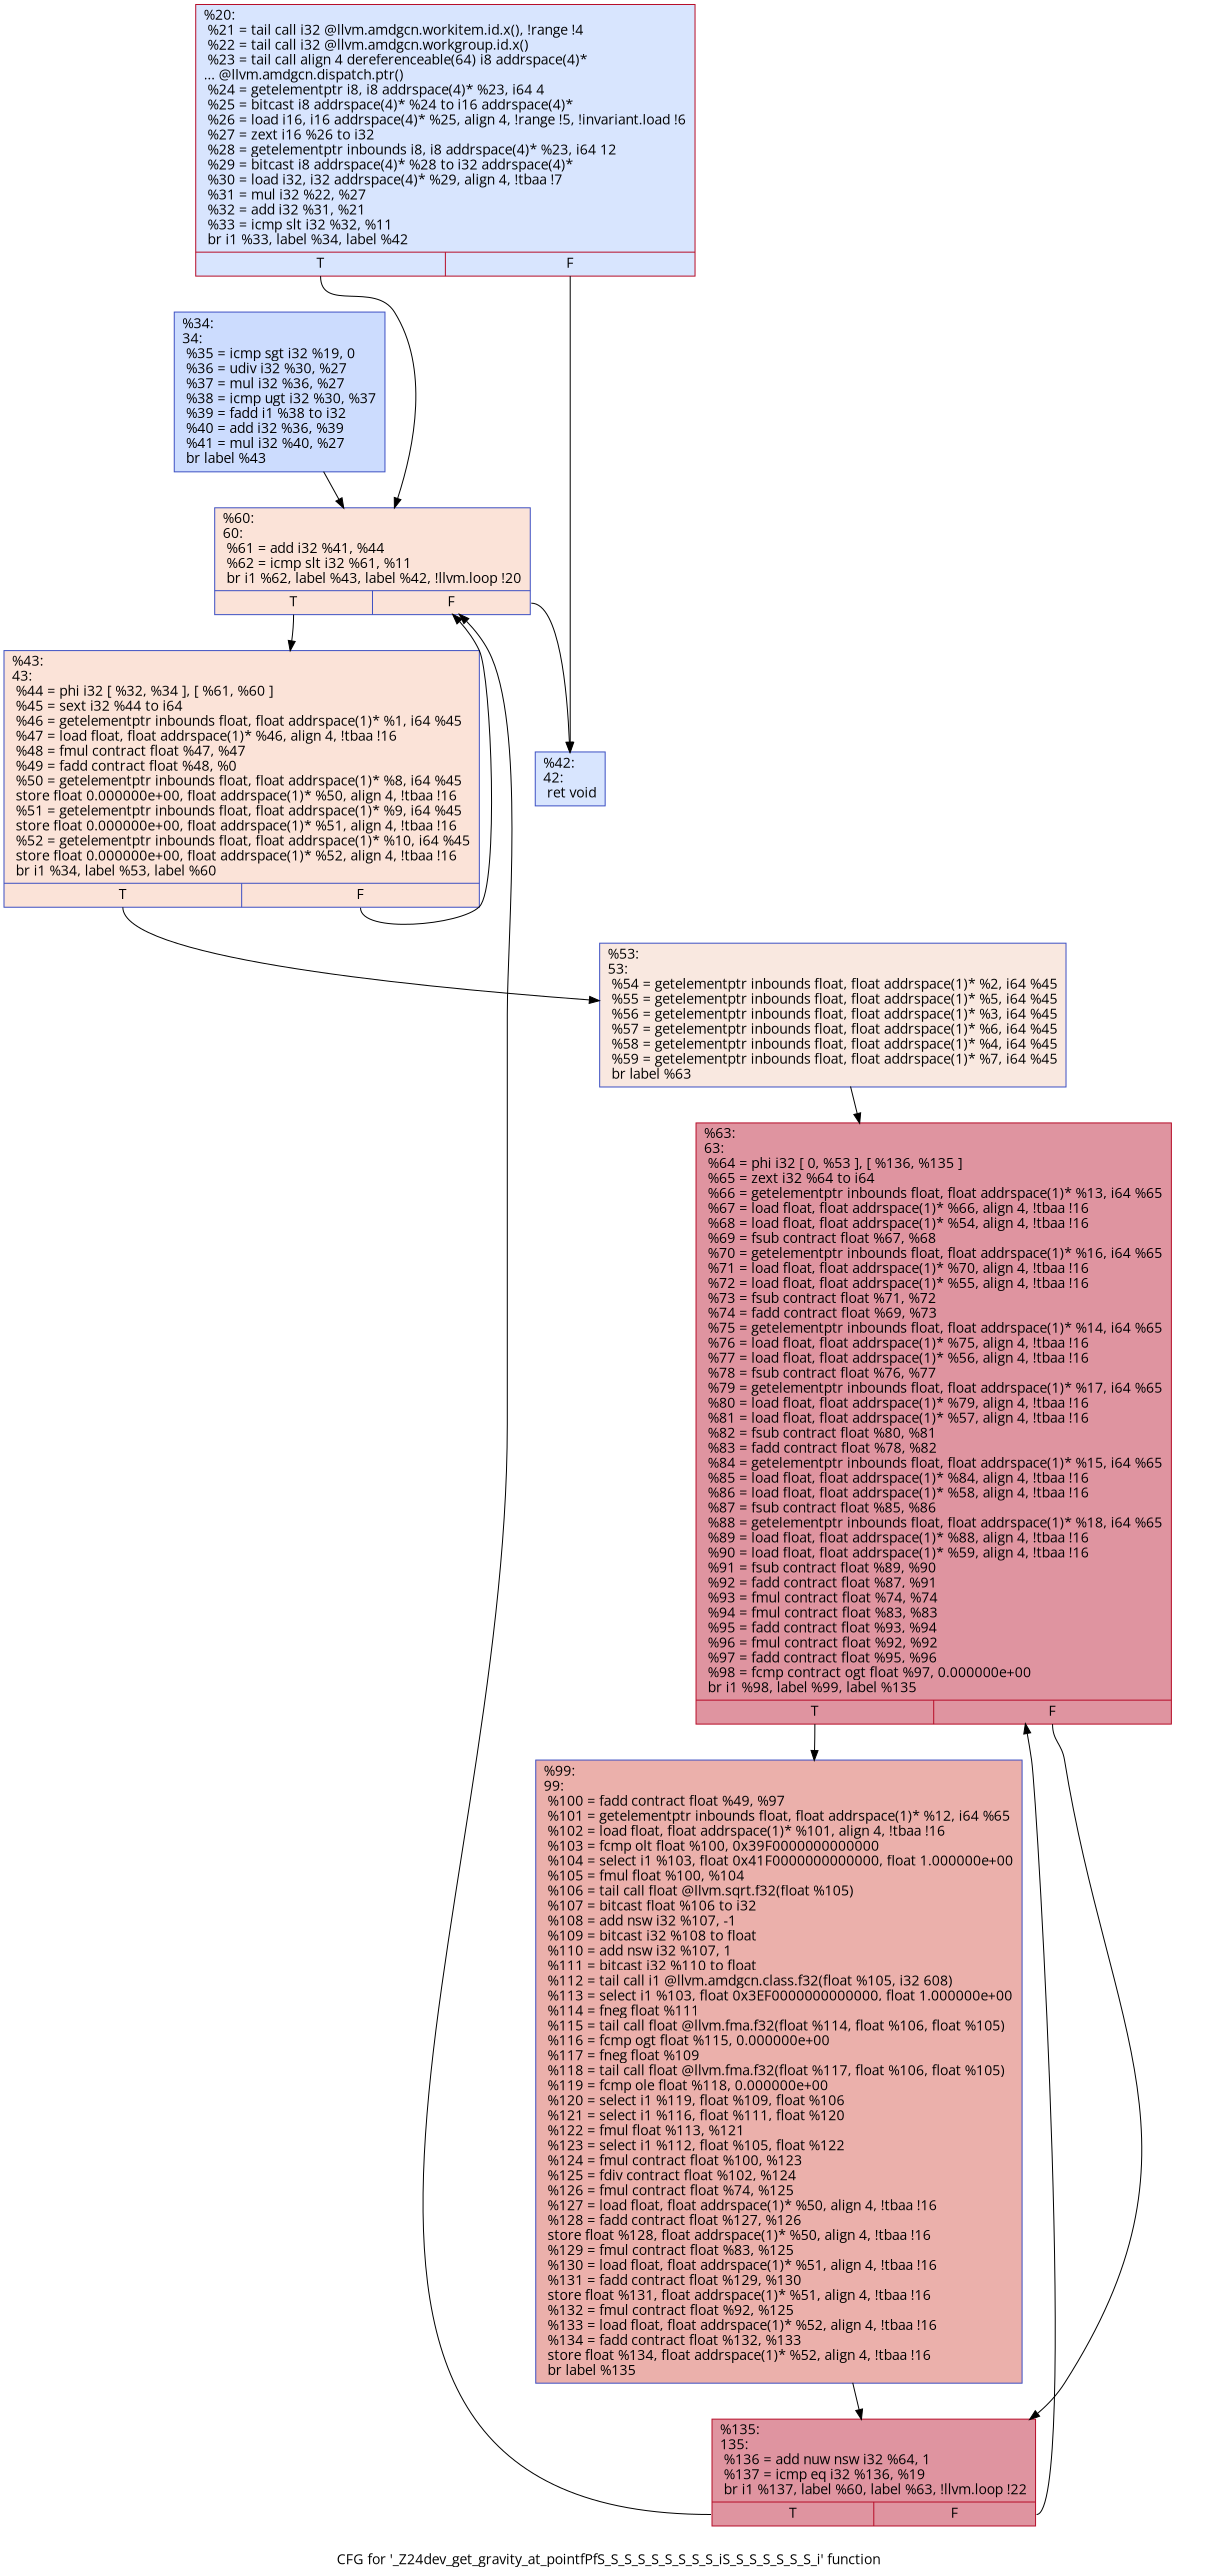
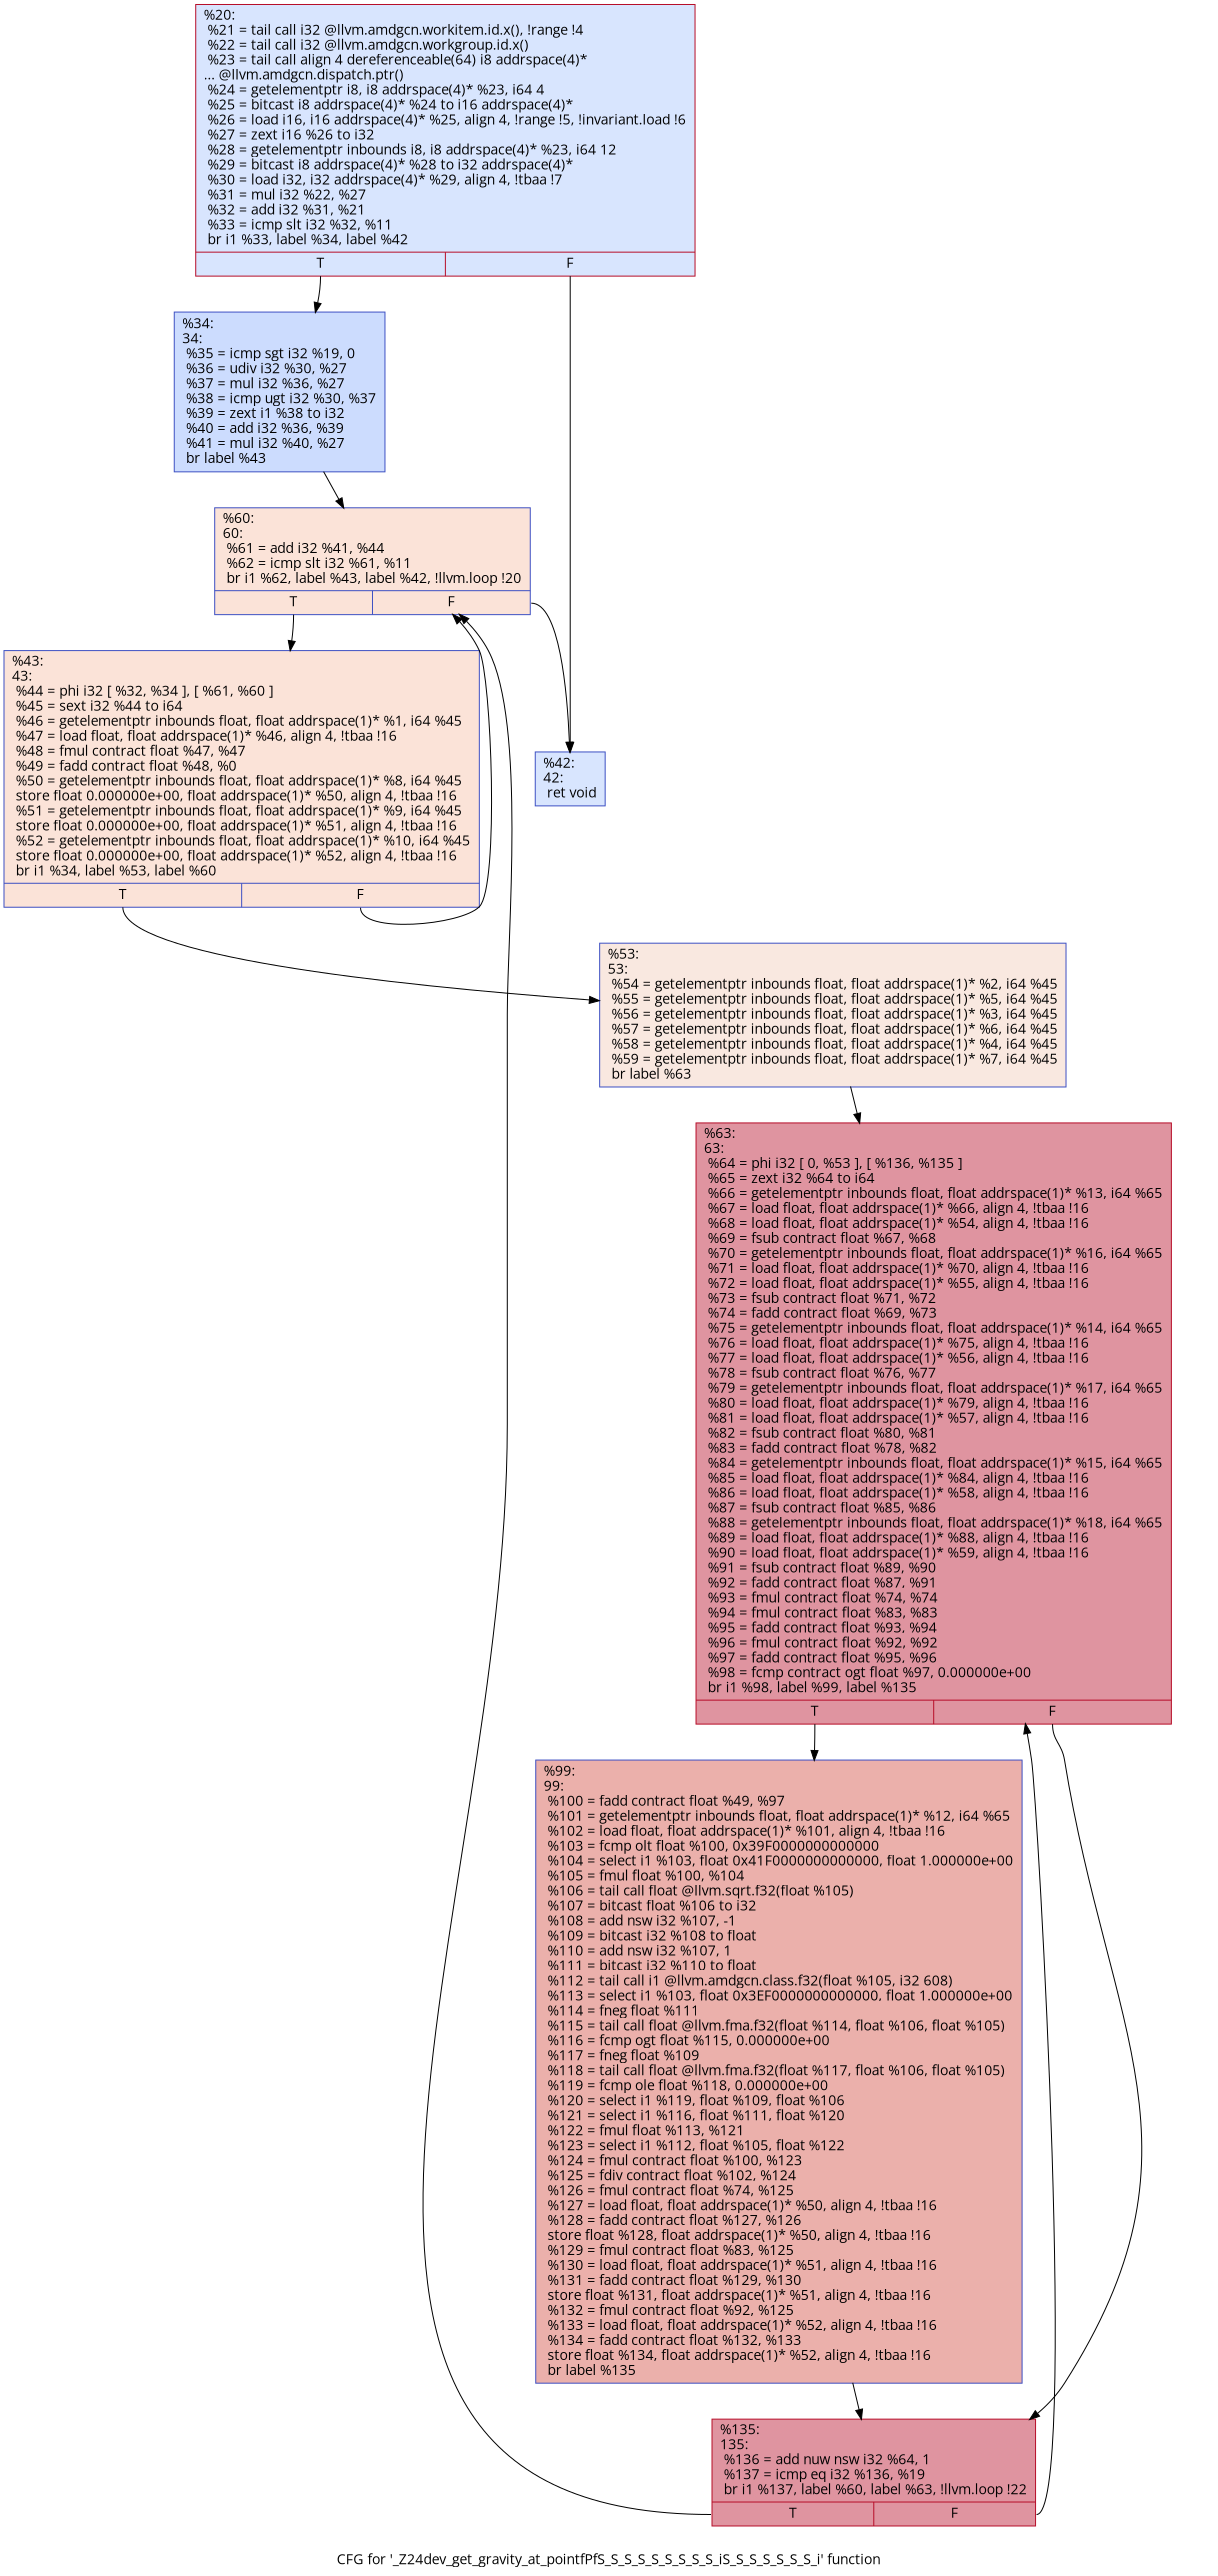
edge "%20:" -> "%60:": now "%20:" -> "%34:"
node "%34:": text "%39 = fadd i1 %38 to i32" -> "%39 = zext i1 %38 to i32"
